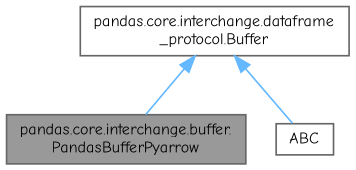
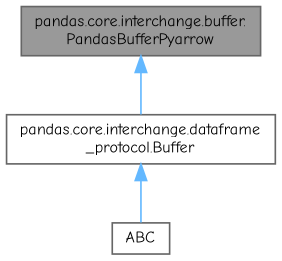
edge "pandas.core.interchange.buffer. PandasBufferPyarrow" -> "pandas.core.interchange.dataframe _protocol.Buffer": reversed
